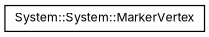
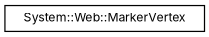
node "System::System::MarkerVertex": label "System::System::MarkerVertex" -> "System::Web::MarkerVertex"
